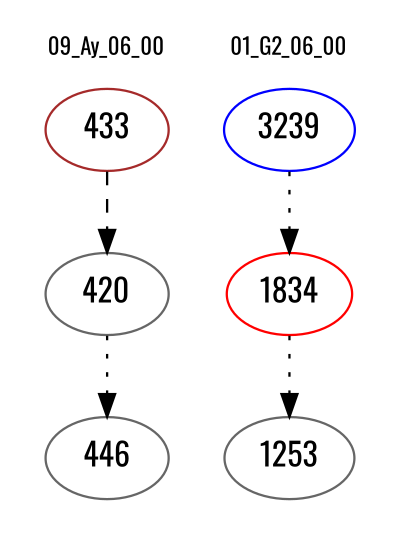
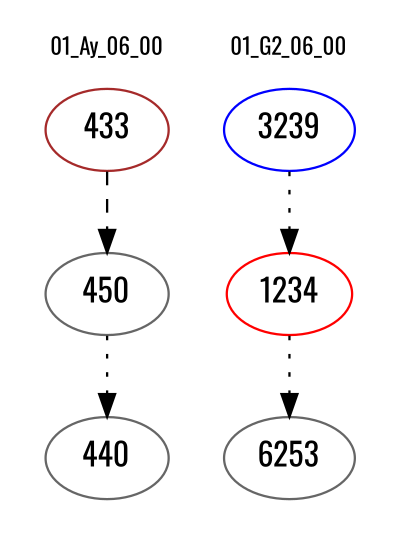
cluster "09_Ay_06_00": label "09_Ay_06_00" -> "01_Ay_06_00"
node "420": label "420" -> "450"
node "1834": label "1834" -> "1234"
node "446": label "446" -> "440"
node "1253": label "1253" -> "6253"
